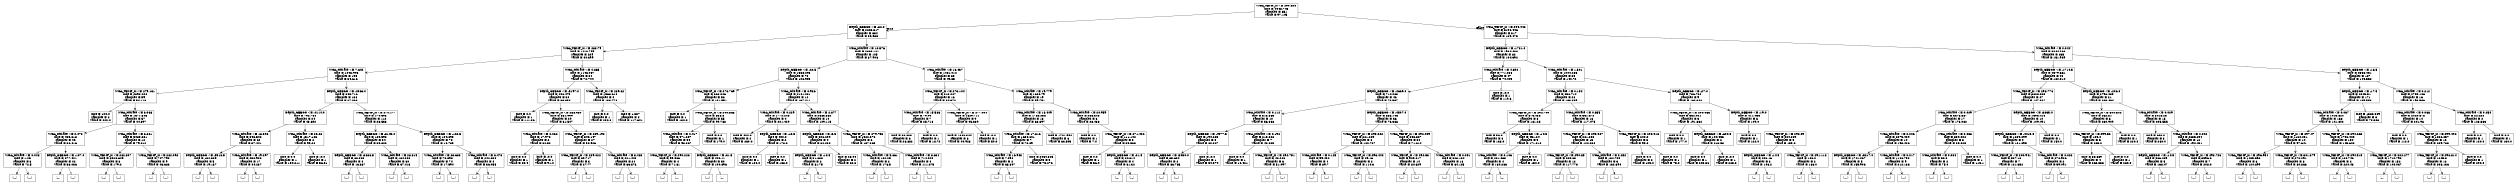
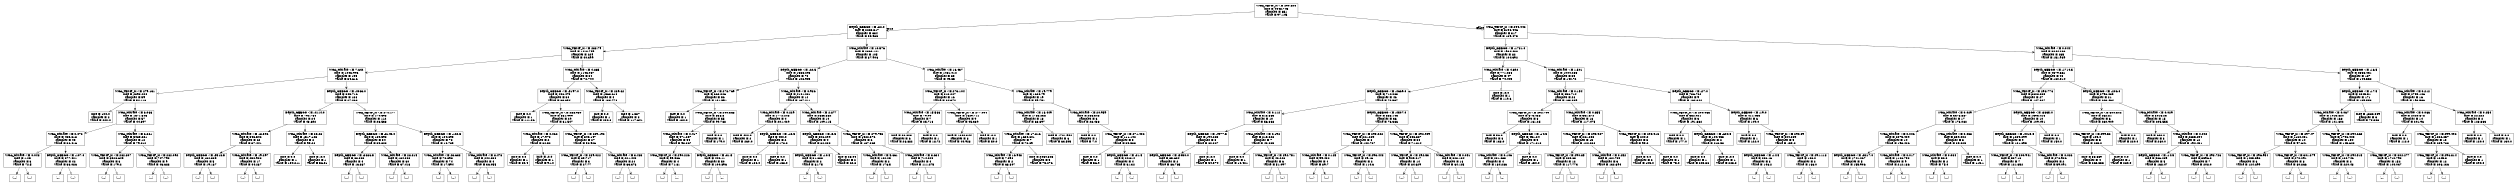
edge "Depth_GEBCO <= -19.0 mse = 411.455 samples = 6 value = 149.0" -> "WOA_TEMP_K <= 290.89 mse = 304.889 samples = 5 value = 155.0": added
